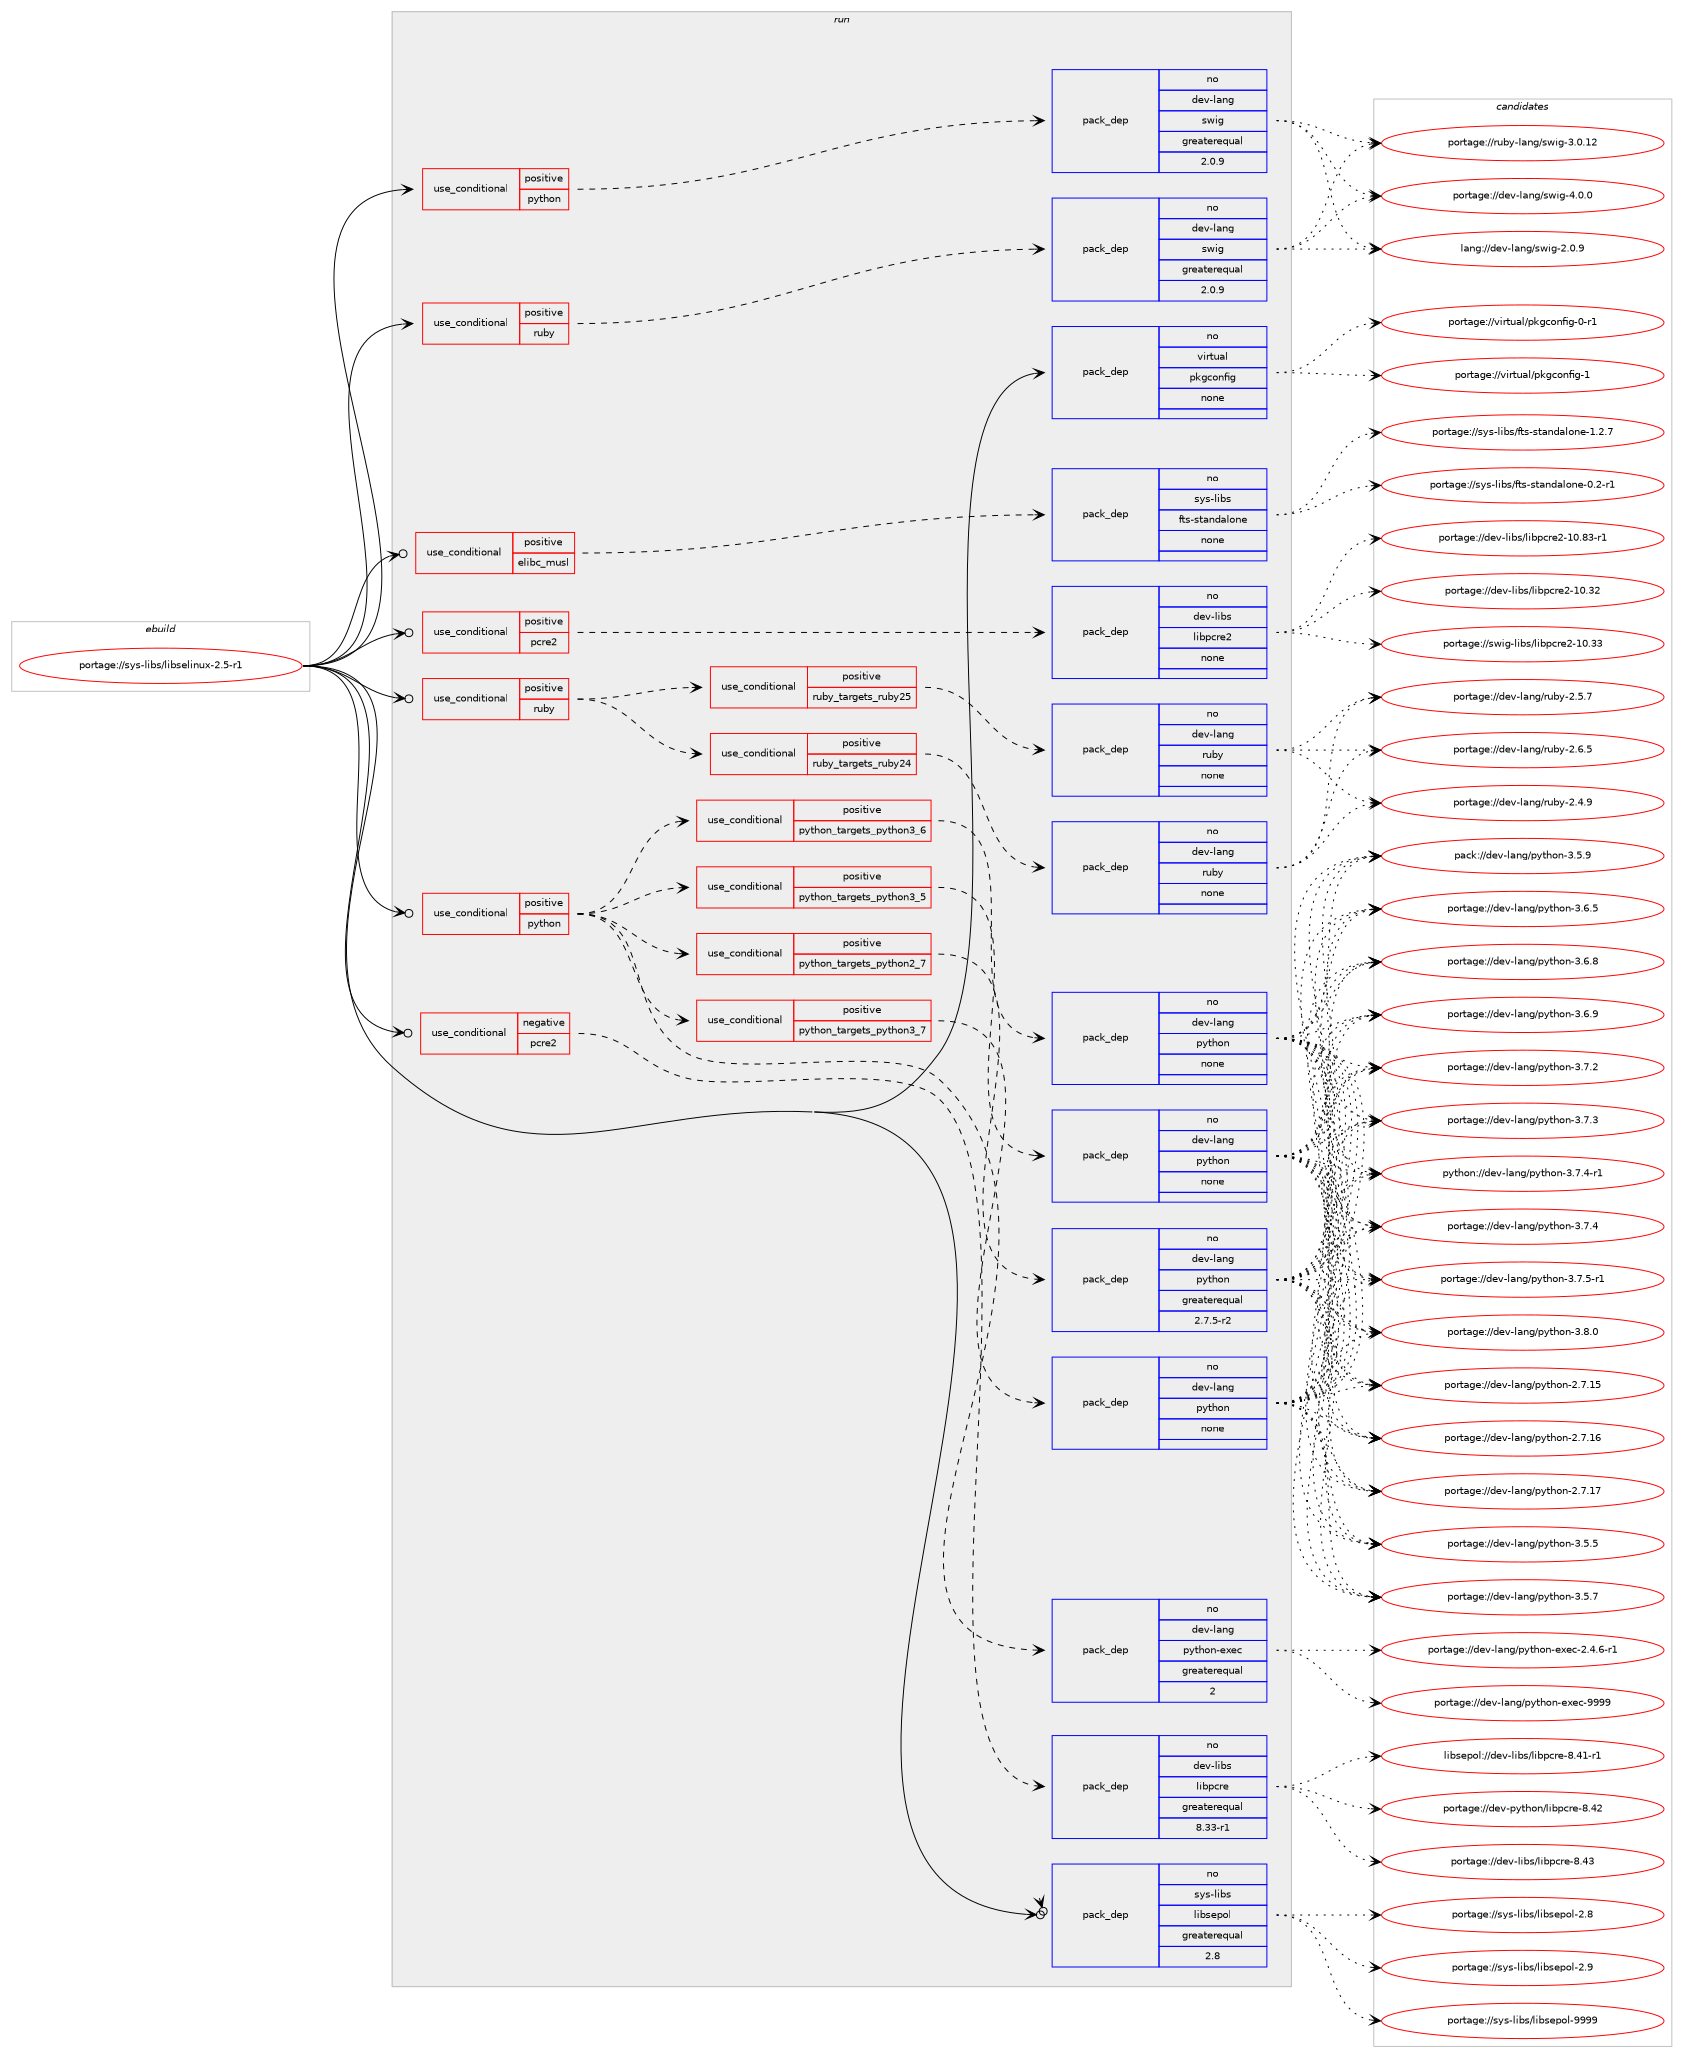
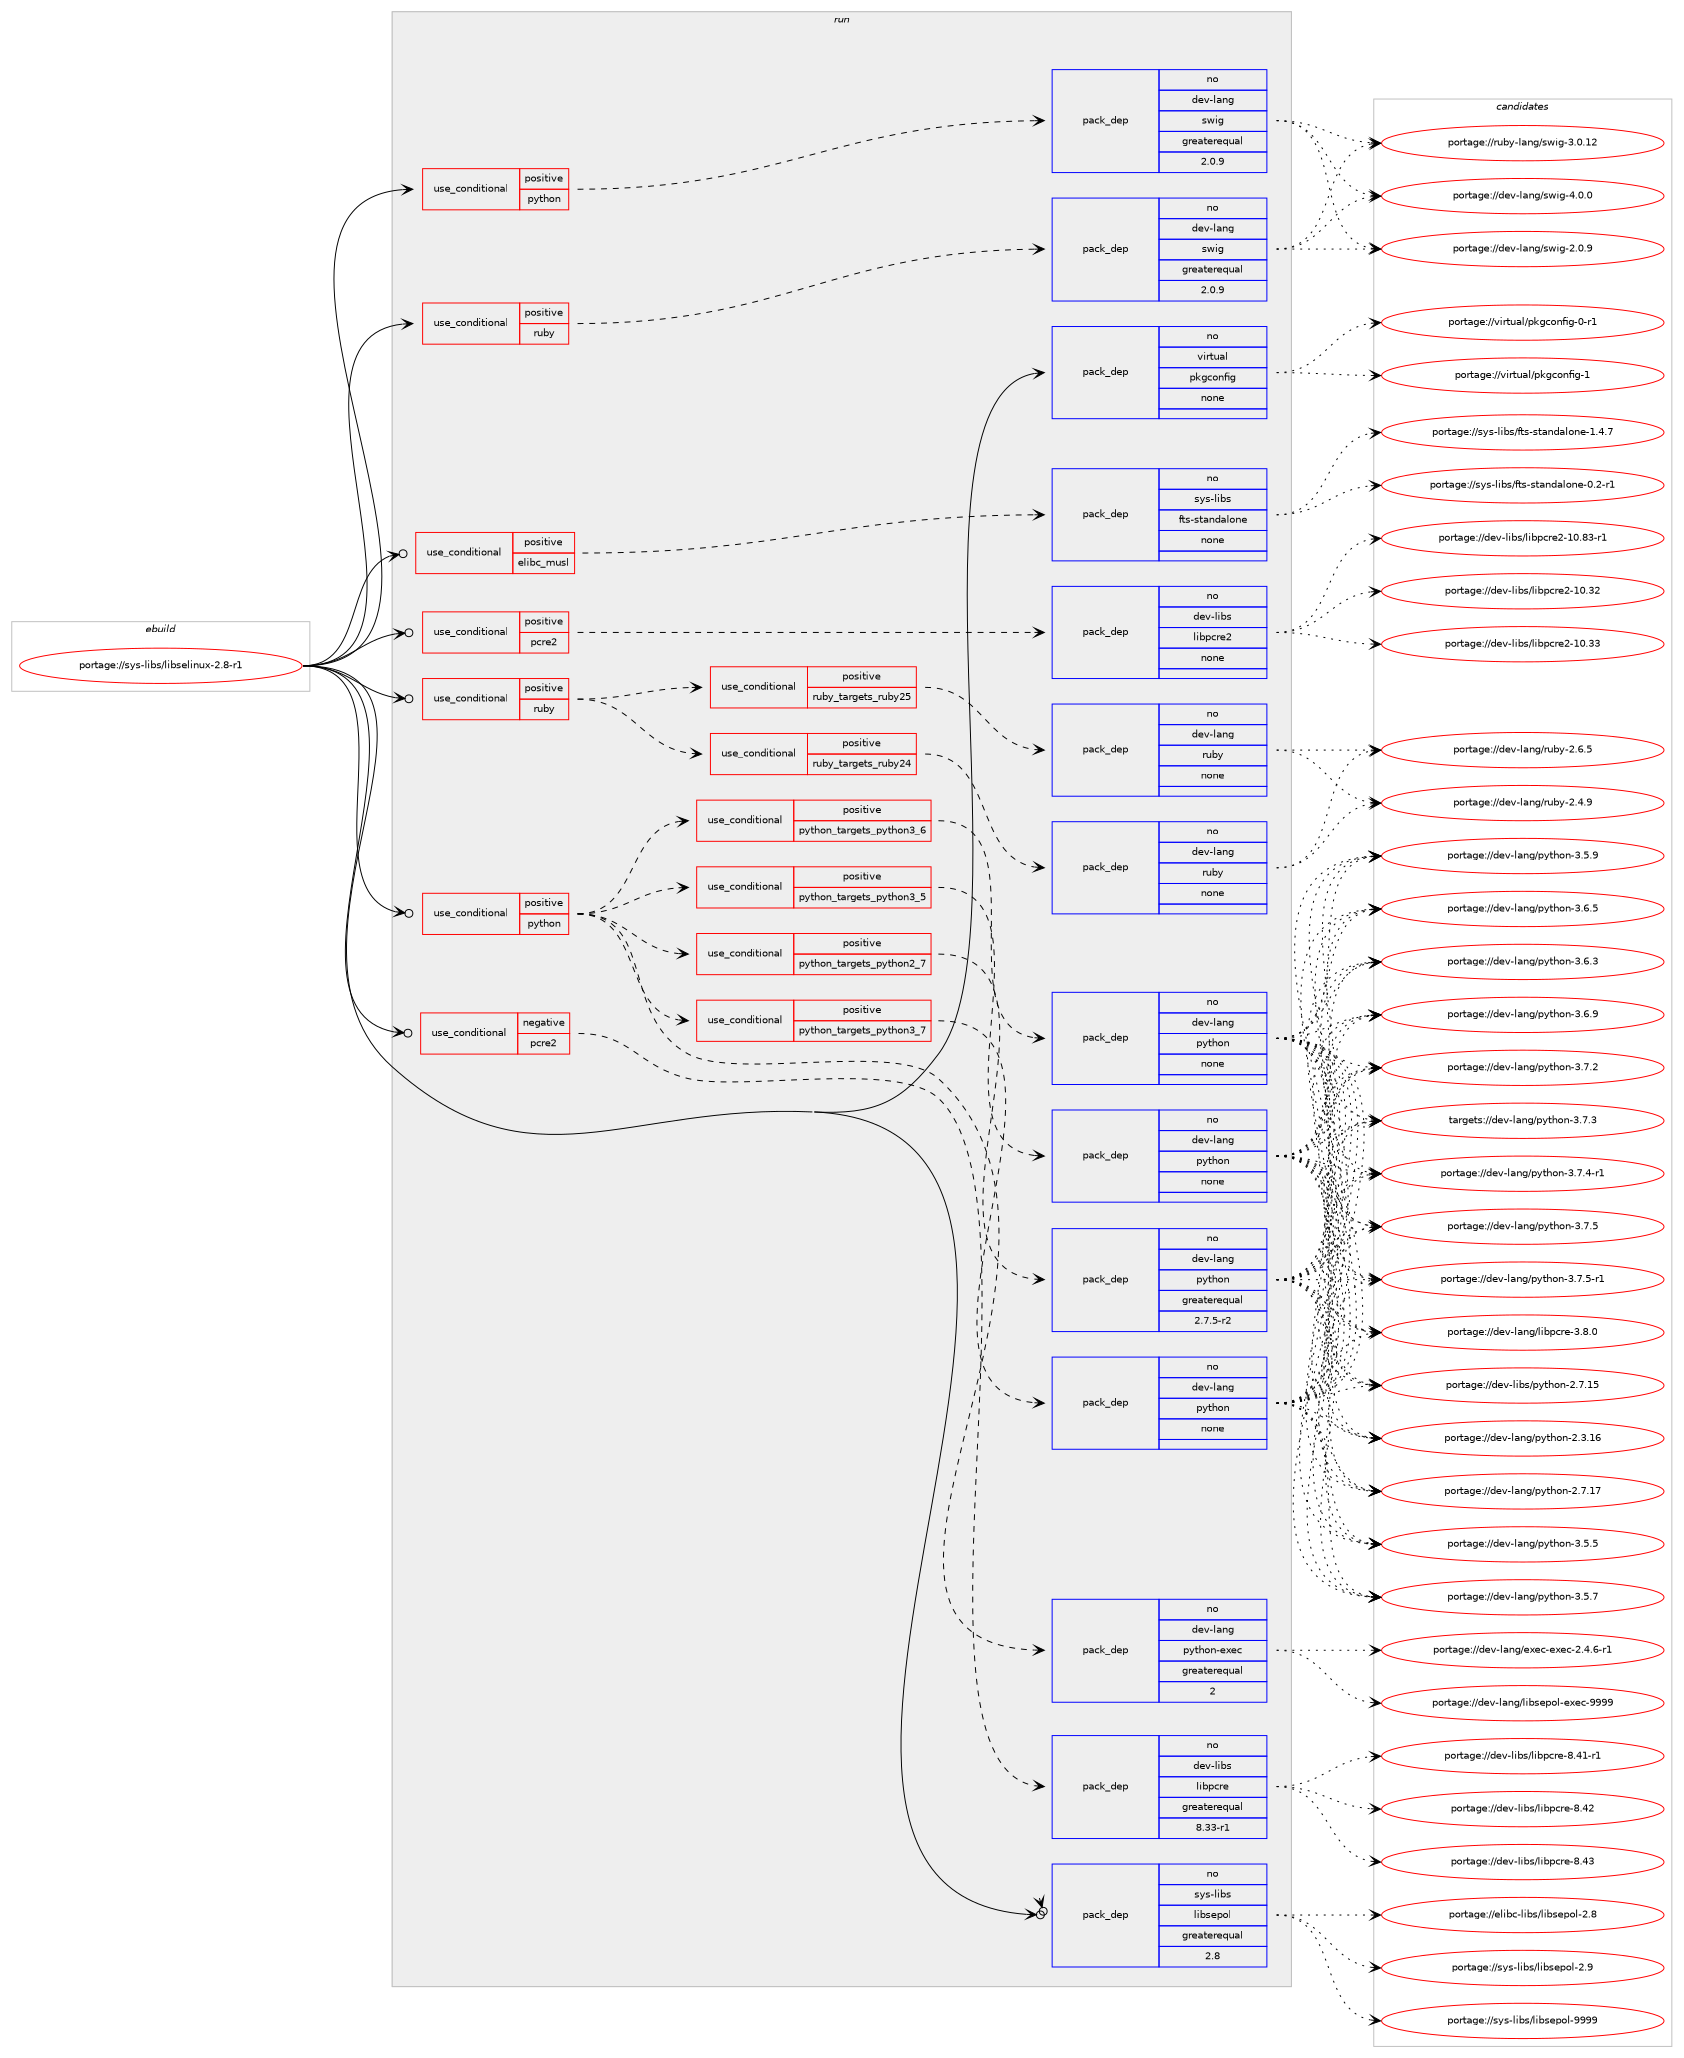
node "lang://dev-lang/swig-2.0.9": label "lang://dev-lang/swig-2.0.9" -> "portage://dev-lang/swig-2.0.9"
node "portage://sys-libs/fts-standalone-1.2.7": label "portage://sys-libs/fts-standalone-1.2.7" -> "portage://sys-libs/fts-standalone-1.4.7"
node "portage://swig-libs/libpcre2-10.33": label "portage://swig-libs/libpcre2-10.33" -> "portage://dev-libs/libpcre2-10.33"
node "portage://sys-libs/libselinux-2.5-r1": label "portage://sys-libs/libselinux-2.5-r1" -> "portage://sys-libs/libselinux-2.8-r1"
node "portage://dev-lang/ruby-2.5.7": removed
node "pack://dev-lang/python-3.5.9": label "pack://dev-lang/python-3.5.9" -> "portage://dev-lang/python-3.5.9"
node "portage://dev-lang/python-3.6.8": label "portage://dev-lang/python-3.6.8" -> "portage://dev-lang/python-3.6.3"
node "portage://dev-lang/python-3.7.3": label "portage://dev-lang/python-3.7.3" -> "targets://dev-lang/python-3.7.3"
node "python://dev-lang/python-3.7.4-r1": label "python://dev-lang/python-3.7.4-r1" -> "portage://dev-lang/python-3.7.4-r1"
node "portage://dev-lang/python-3.7.4": label "portage://dev-lang/python-3.7.4" -> "portage://dev-lang/python-3.7.5"
node "portage://dev-lang/python-3.8.0": label "portage://dev-lang/python-3.8.0" -> "portage://dev-lang/libpcre-3.8.0"
node "portage://dev-lang/python-2.7.15": label "portage://dev-lang/python-2.7.15" -> "portage://dev-libs/python-2.7.15"
node "portage://dev-lang/python-2.7.16": label "portage://dev-lang/python-2.7.16" -> "portage://dev-lang/python-2.3.16"
node "portage://dev-lang/python-exec-2.4.6-r1": label "portage://dev-lang/python-exec-2.4.6-r1" -> "portage://dev-lang/exec-exec-2.4.6-r1"
node "portage://dev-lang/python-exec-9999": label "portage://dev-lang/python-exec-9999" -> "portage://dev-lang/libsepol-exec-9999"
node "libsepol://dev-libs/libpcre-8.41-r1": label "libsepol://dev-libs/libpcre-8.41-r1" -> "portage://dev-libs/libpcre-8.41-r1"
node "portage://dev-python/libpcre-8.42": label "portage://dev-python/libpcre-8.42" -> "portage://dev-libs/libpcre-8.42"
node "portage://sys-libs/libsepol-2.8": label "portage://sys-libs/libsepol-2.8" -> "portage://elibc-libs/libsepol-2.8"
